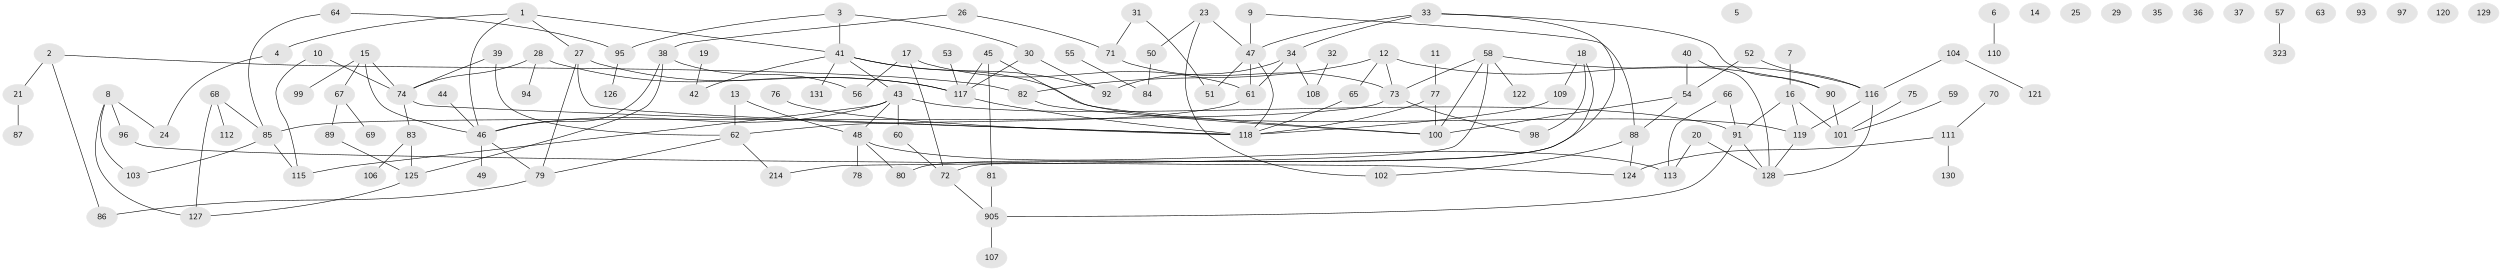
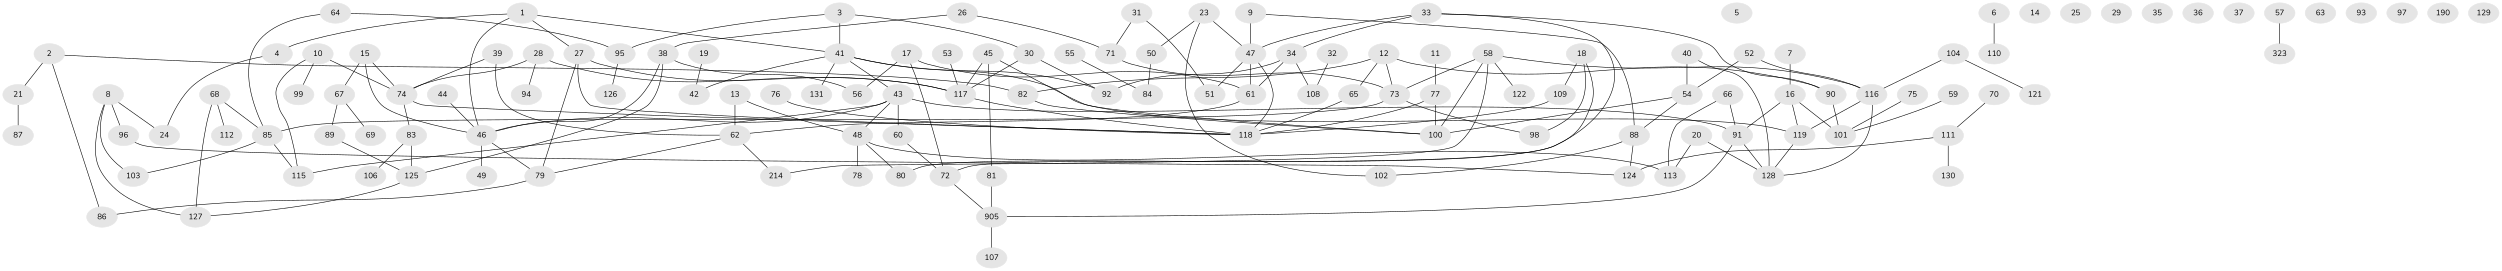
node "120": label "120" -> "190"
edge "15" -- "99": now "10" -- "99"
